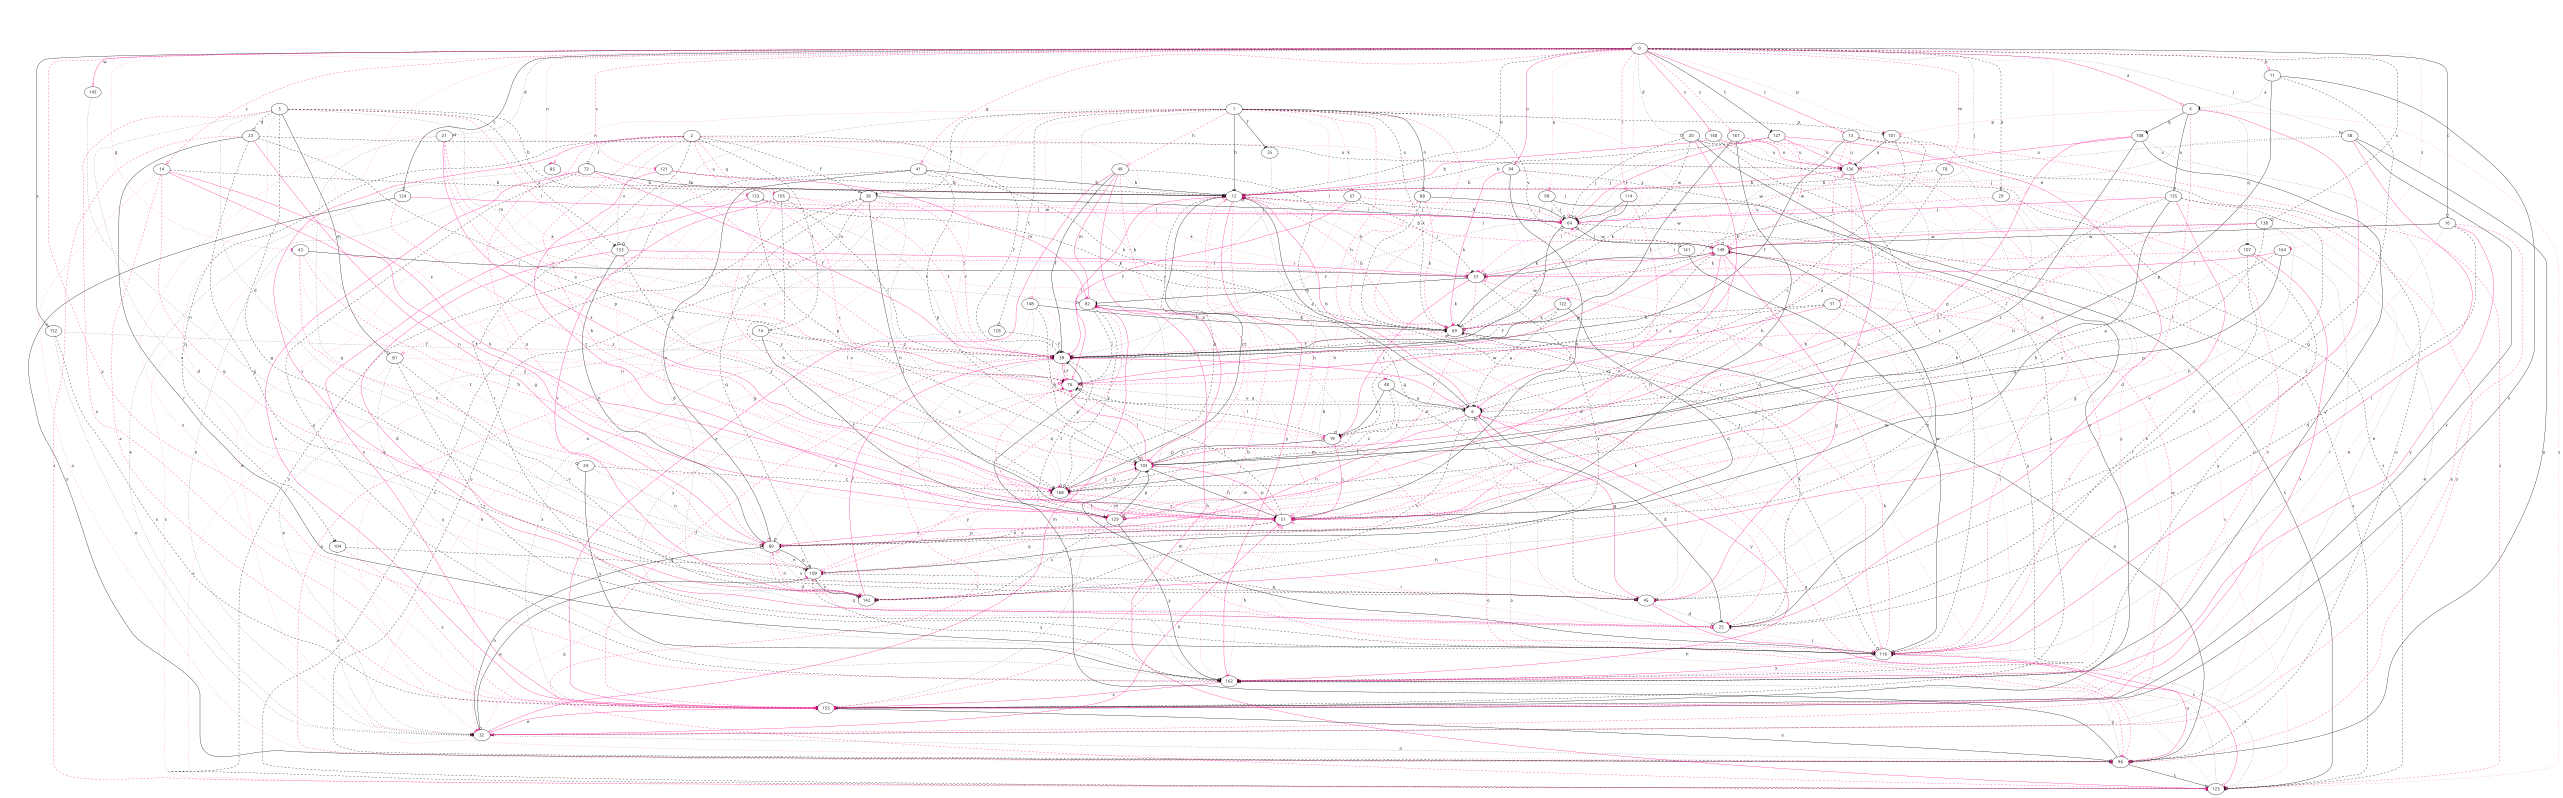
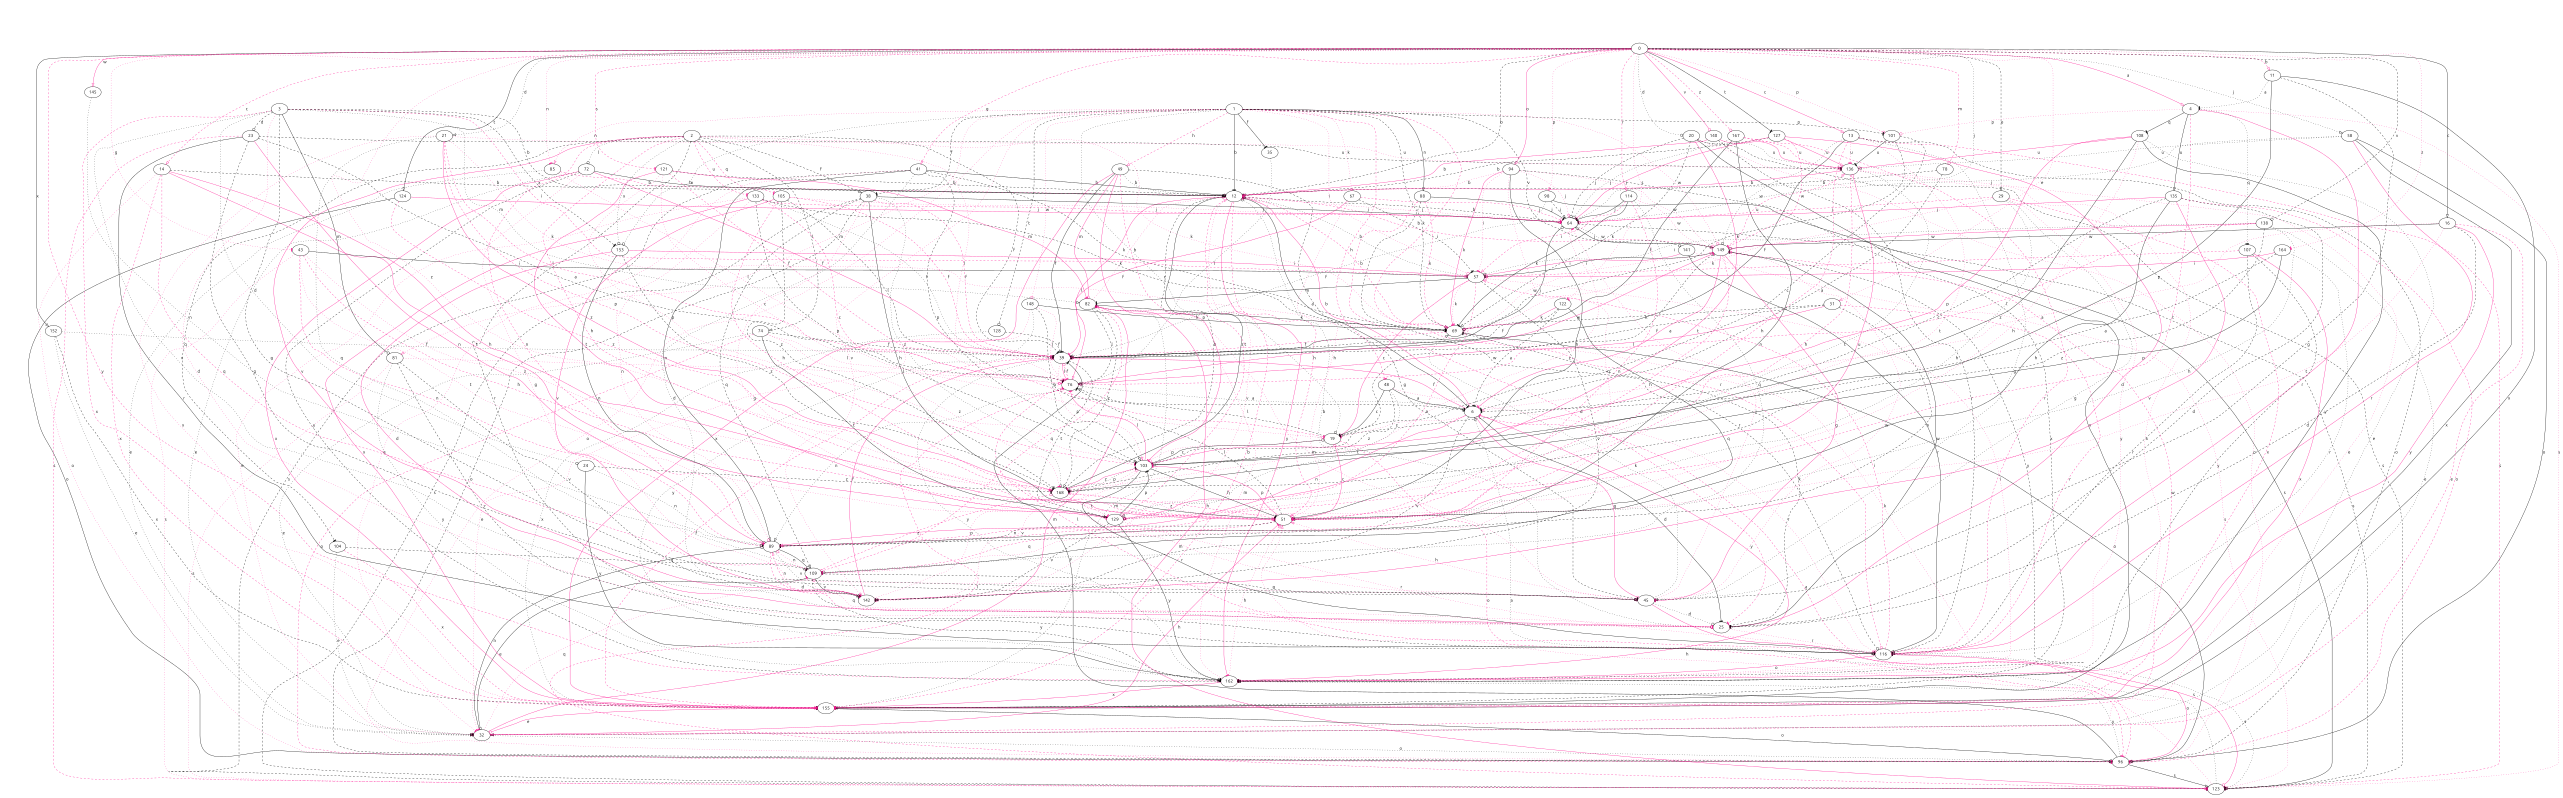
edge "116" -> "162": label "y" -> "o"
